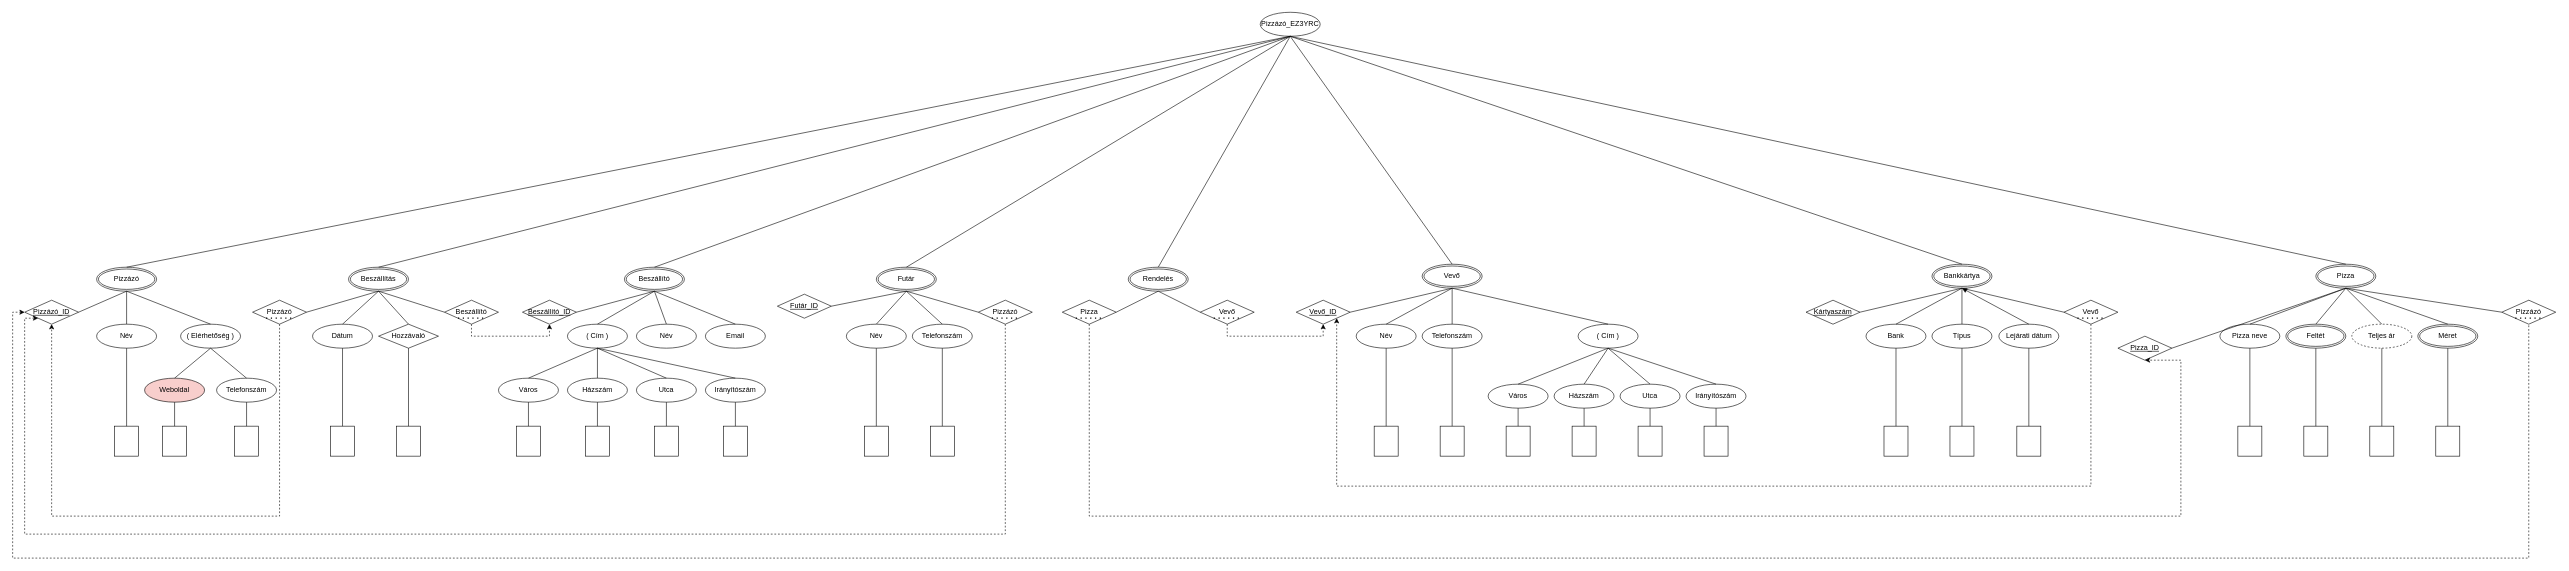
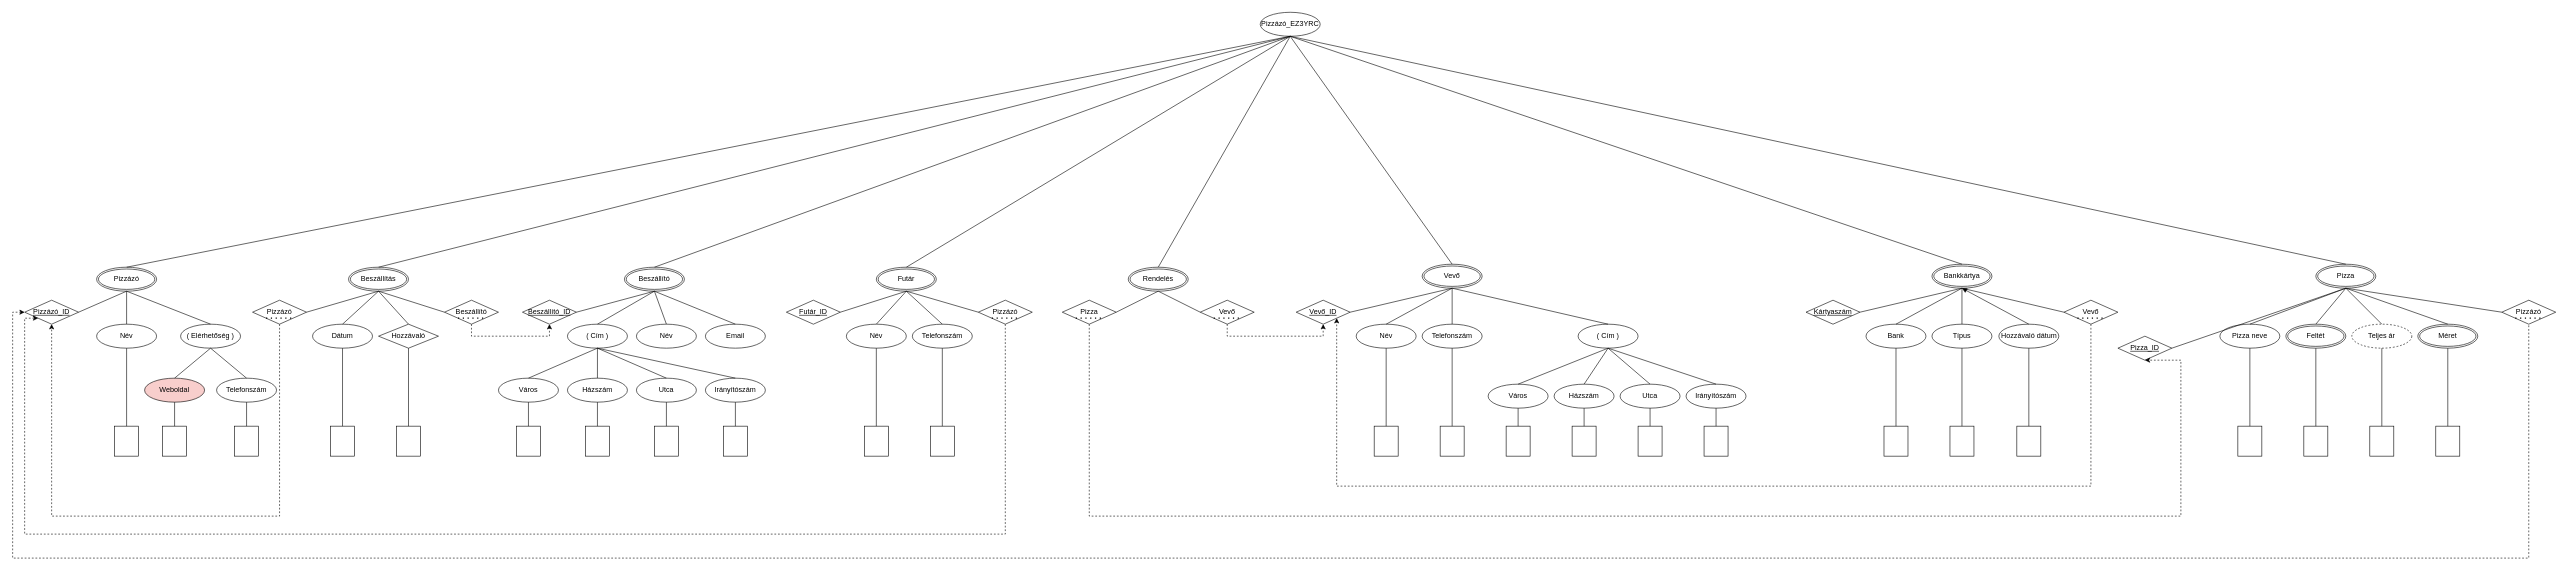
node "Futár_ID": moved (804, 306) -> (813, 312)
node "Lejárati dátum": label "Lejárati dátum" -> "Hozzávaló dátum"
